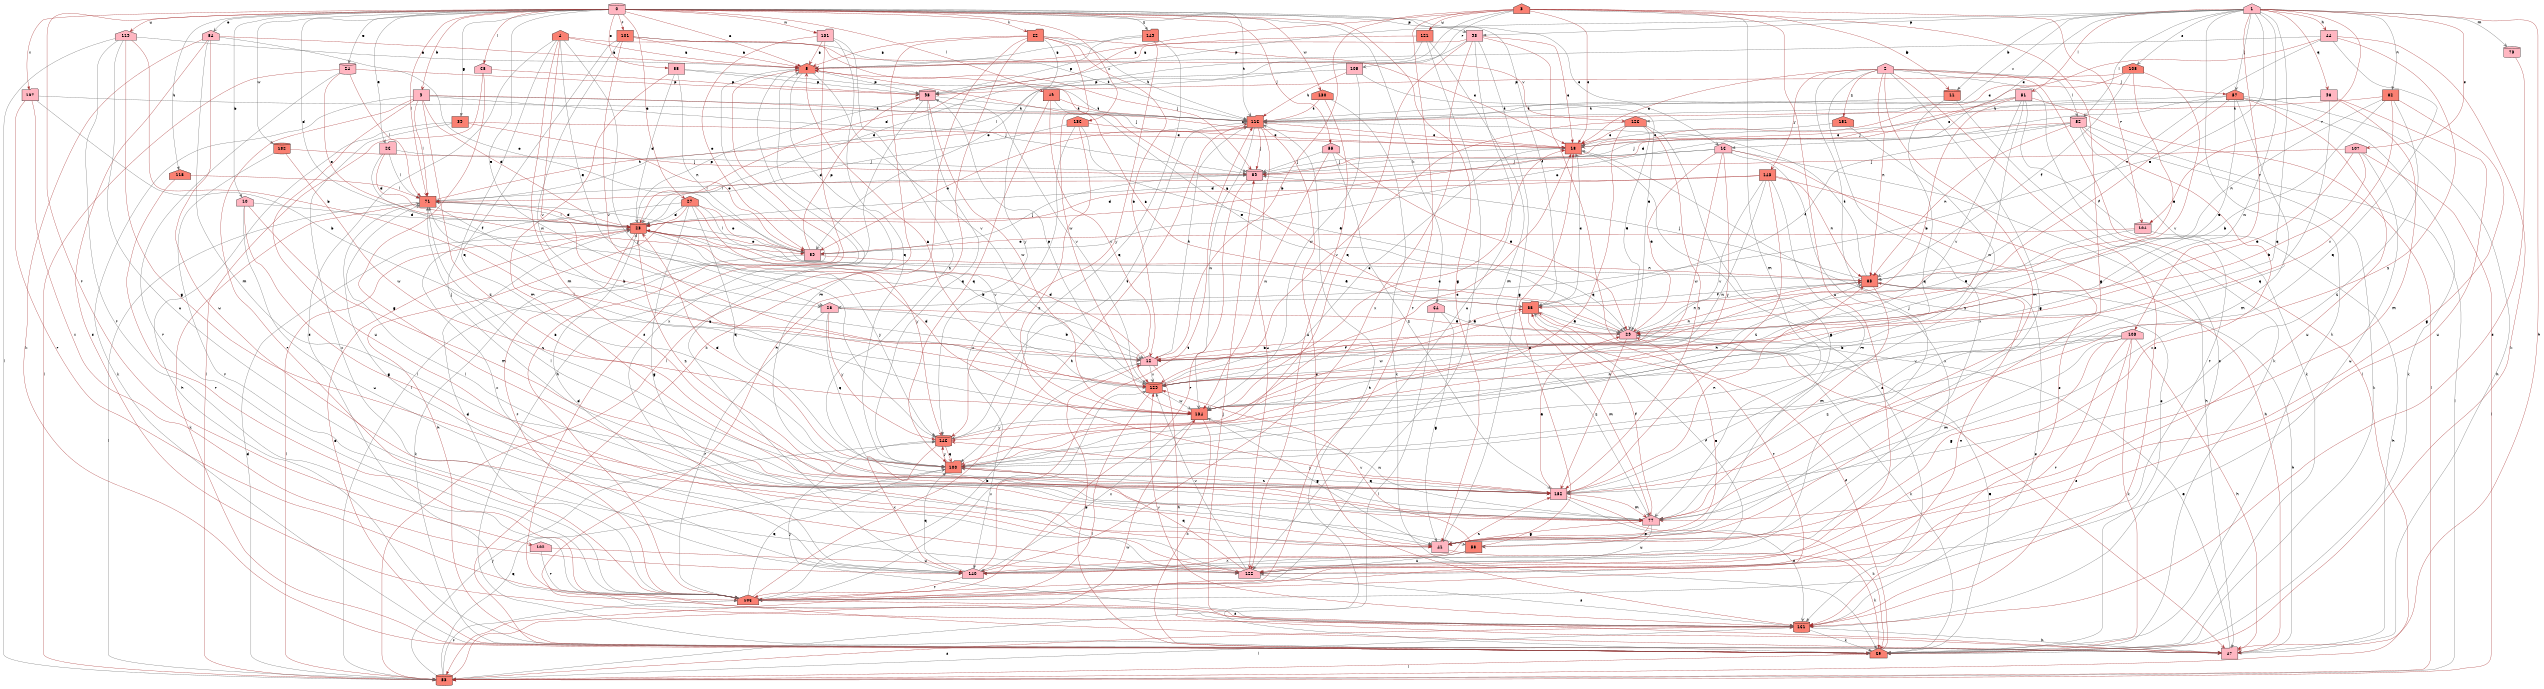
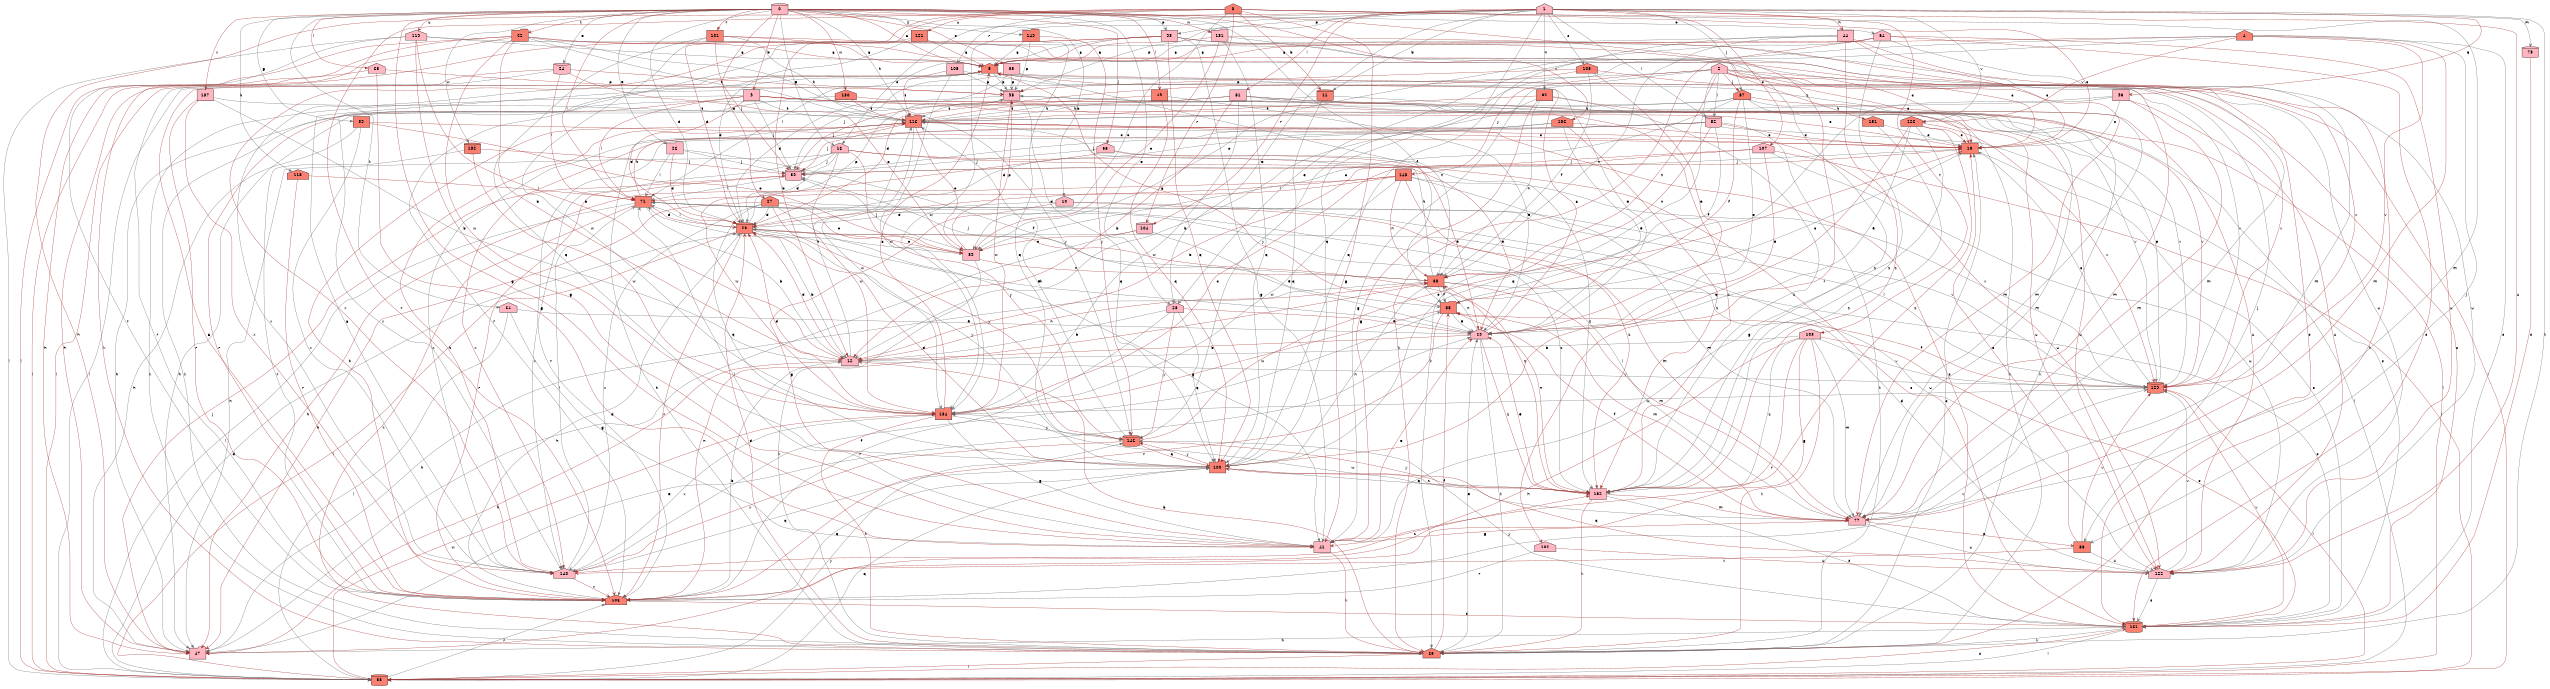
edge "49" -> "129": removed, label "v"
edge "84" -> "152": added, label "z"
